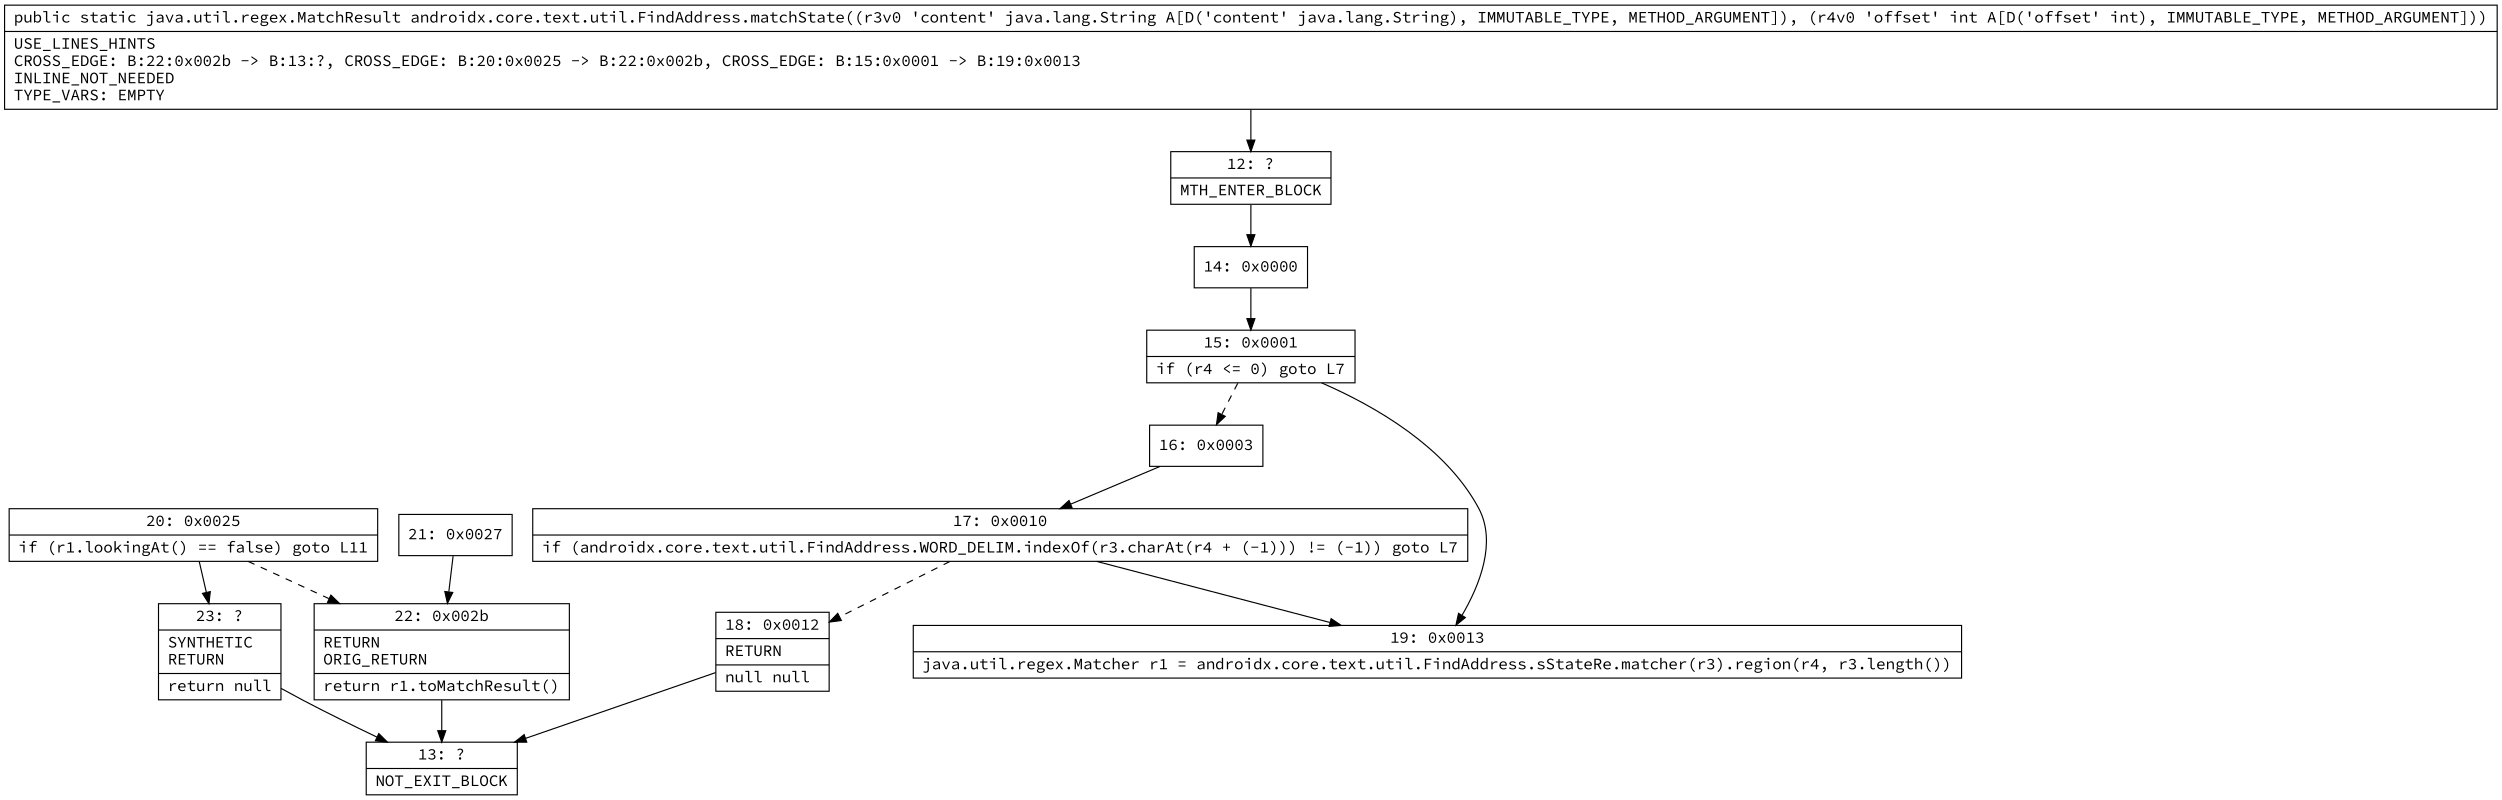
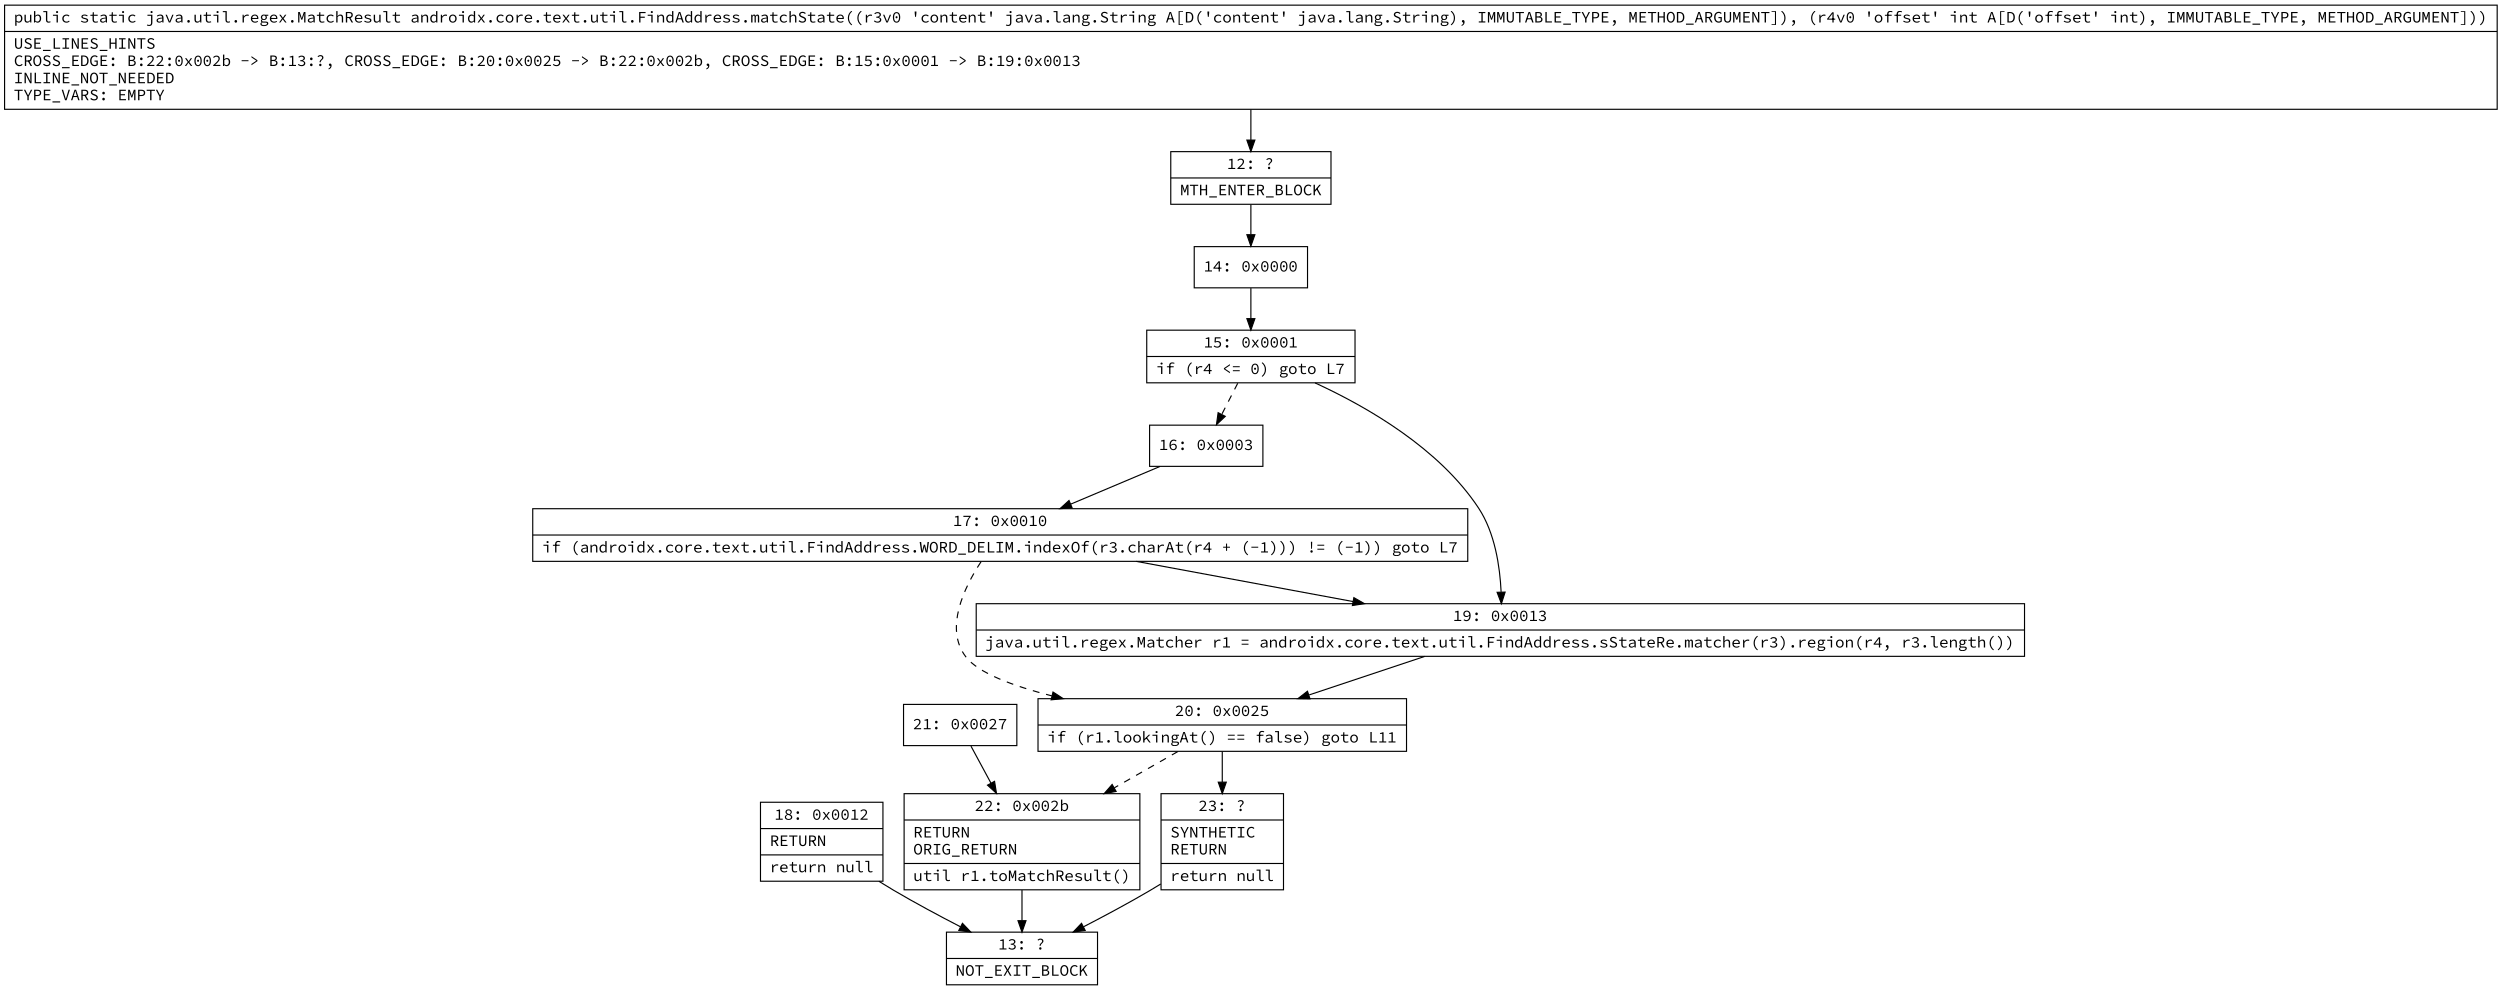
edge "17: 0x0010" -> "18: 0x0012": now "17: 0x0010" -> "20: 0x0025"
edge "19: 0x0013" -> "20: 0x0025": added
node "18: 0x0012": text "null null" -> "return null"
node "22: 0x002b": text "return r1.toMatchResult()" -> "util r1.toMatchResult()"
